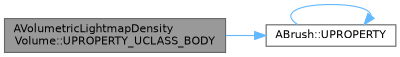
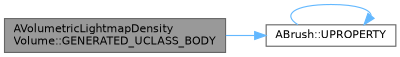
node "AVolumetricLightmapDensity Volume::UPROPERTY_UCLASS_BODY": label "AVolumetricLightmapDensity Volume::UPROPERTY_UCLASS_BODY" -> "AVolumetricLightmapDensity Volume::GENERATED_UCLASS_BODY"
